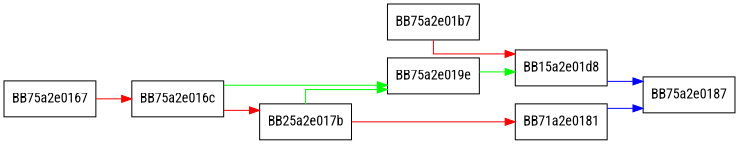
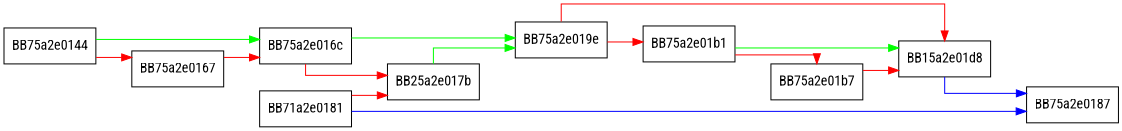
node "BB75a2e01b1": added
node "BB75a2e0144": added
edge "BB75a2e019e" -> "BB15a2e01d8": color green -> red
edge "BB25a2e017b" -> "BB71a2e0181": reversed
